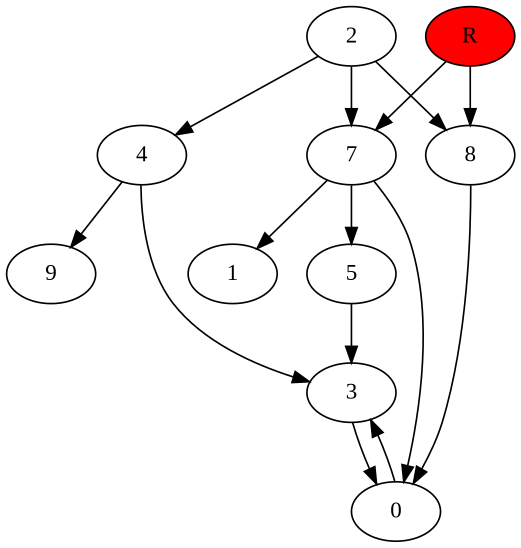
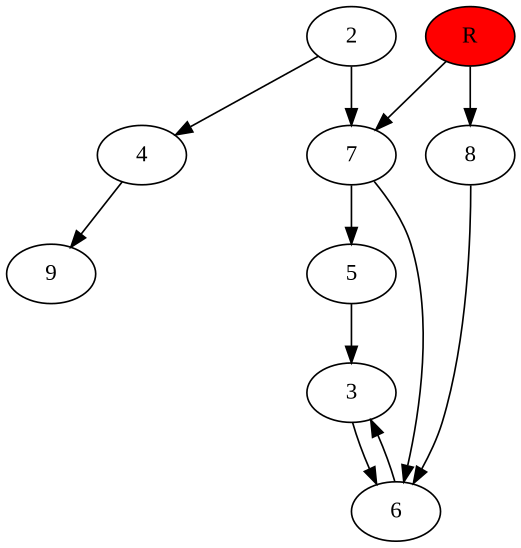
edge "2" -> "8": removed
node "1": removed
edge "4" -> "3": removed
node "0": label "0" -> "6"
